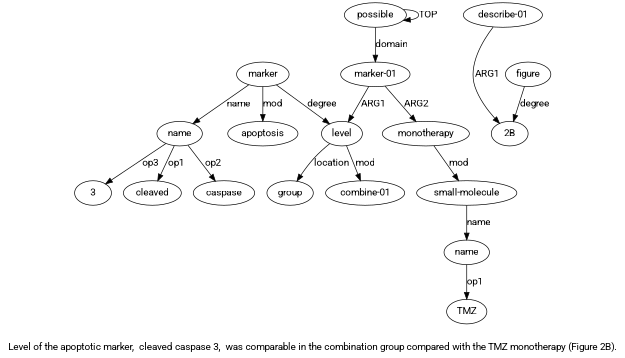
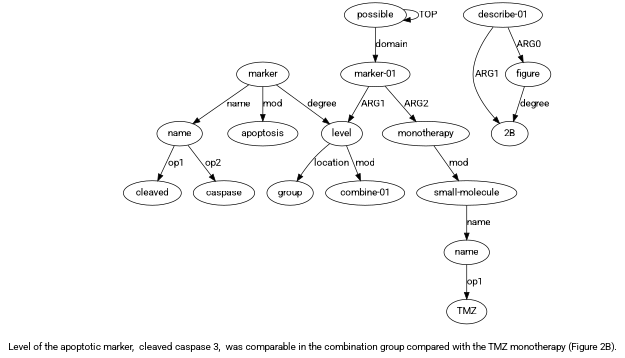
edge "describe-01" -> "figure": added, label "ARG0"
node "3": removed
